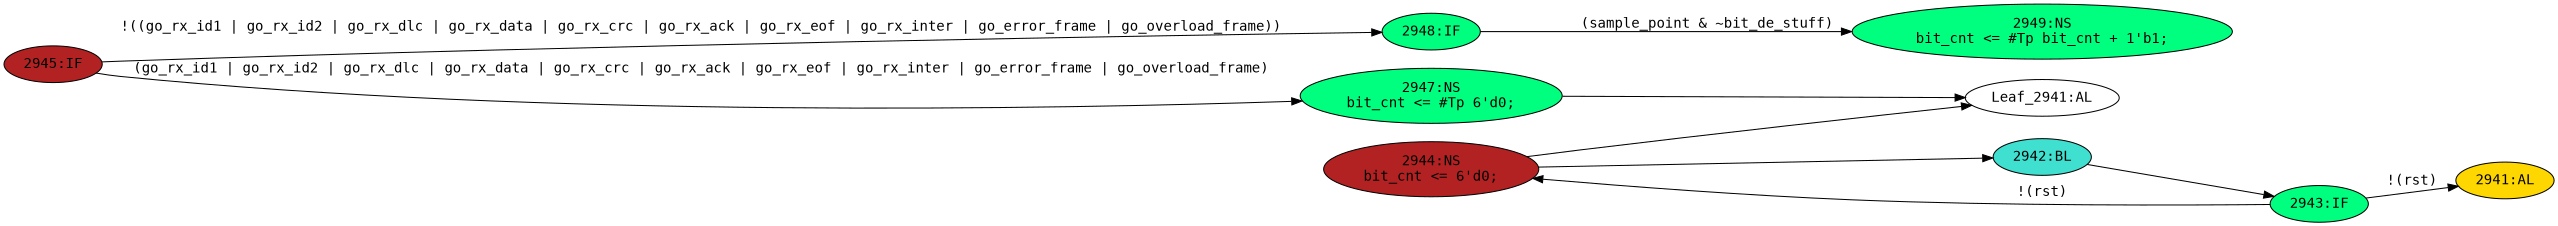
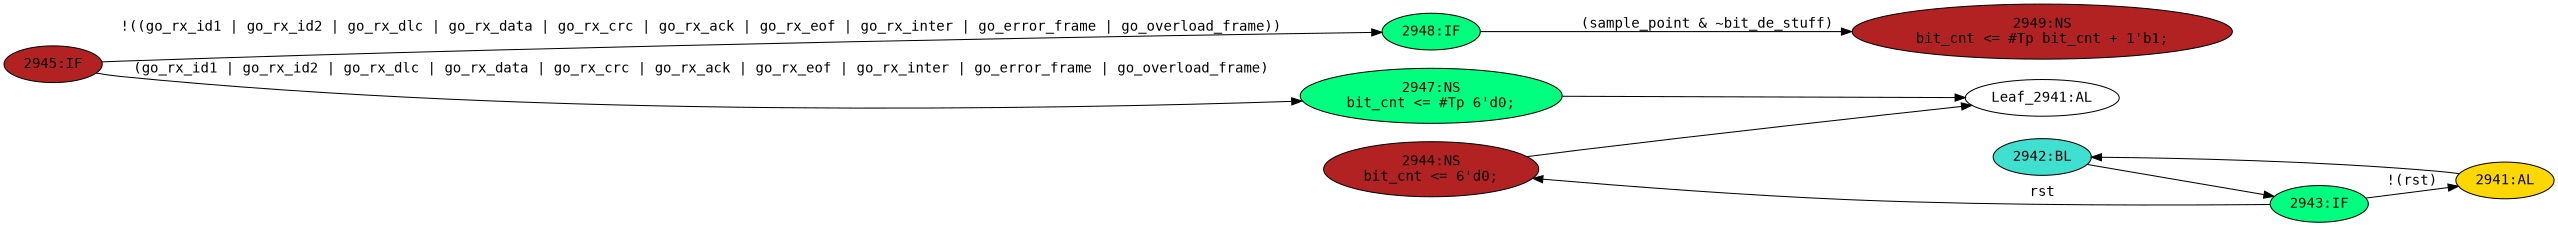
node "2949:NS bit_cnt <= #Tp bit_cnt + 1'b1;": fillcolor springgreen -> firebrick
edge "2944:NS bit_cnt <= 6'd0;" -> "2942:BL": now "2941:AL" -> "2942:BL"
edge "2943:IF" -> "2944:NS bit_cnt <= 6'd0;": label "!(rst)" -> "rst"
